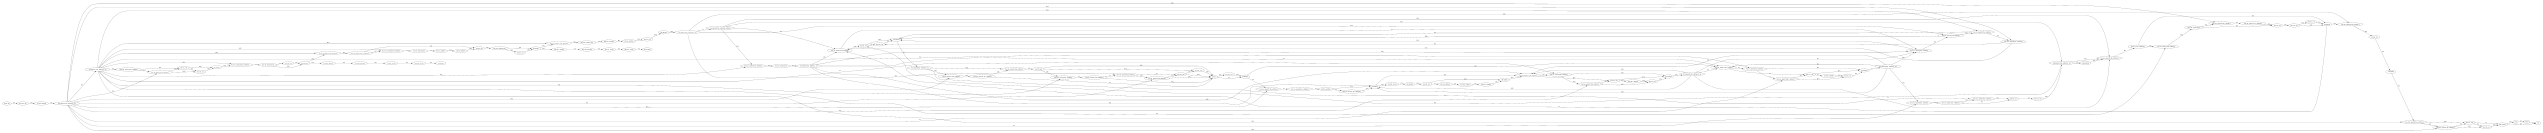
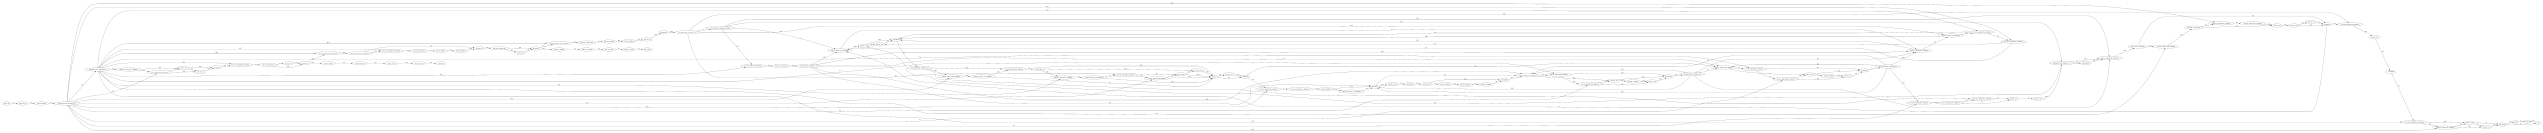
edge "leave" -> "retn": reversed
